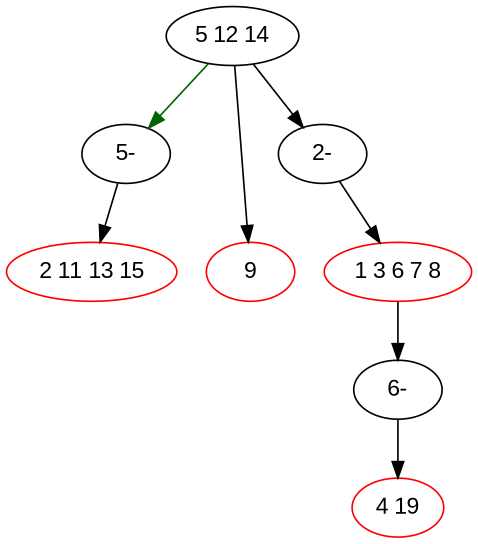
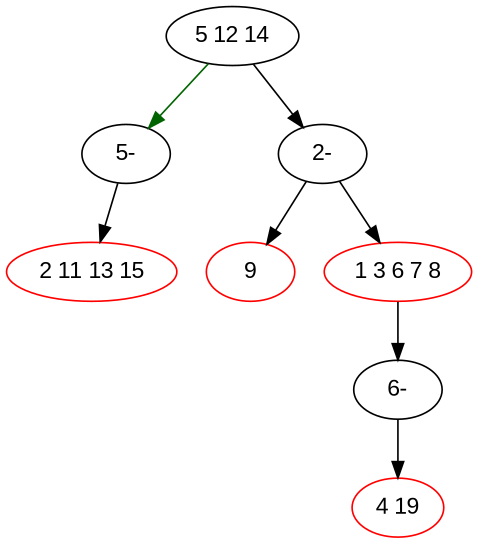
edge "5 12 14" -> "9": now "2-" -> "9"
